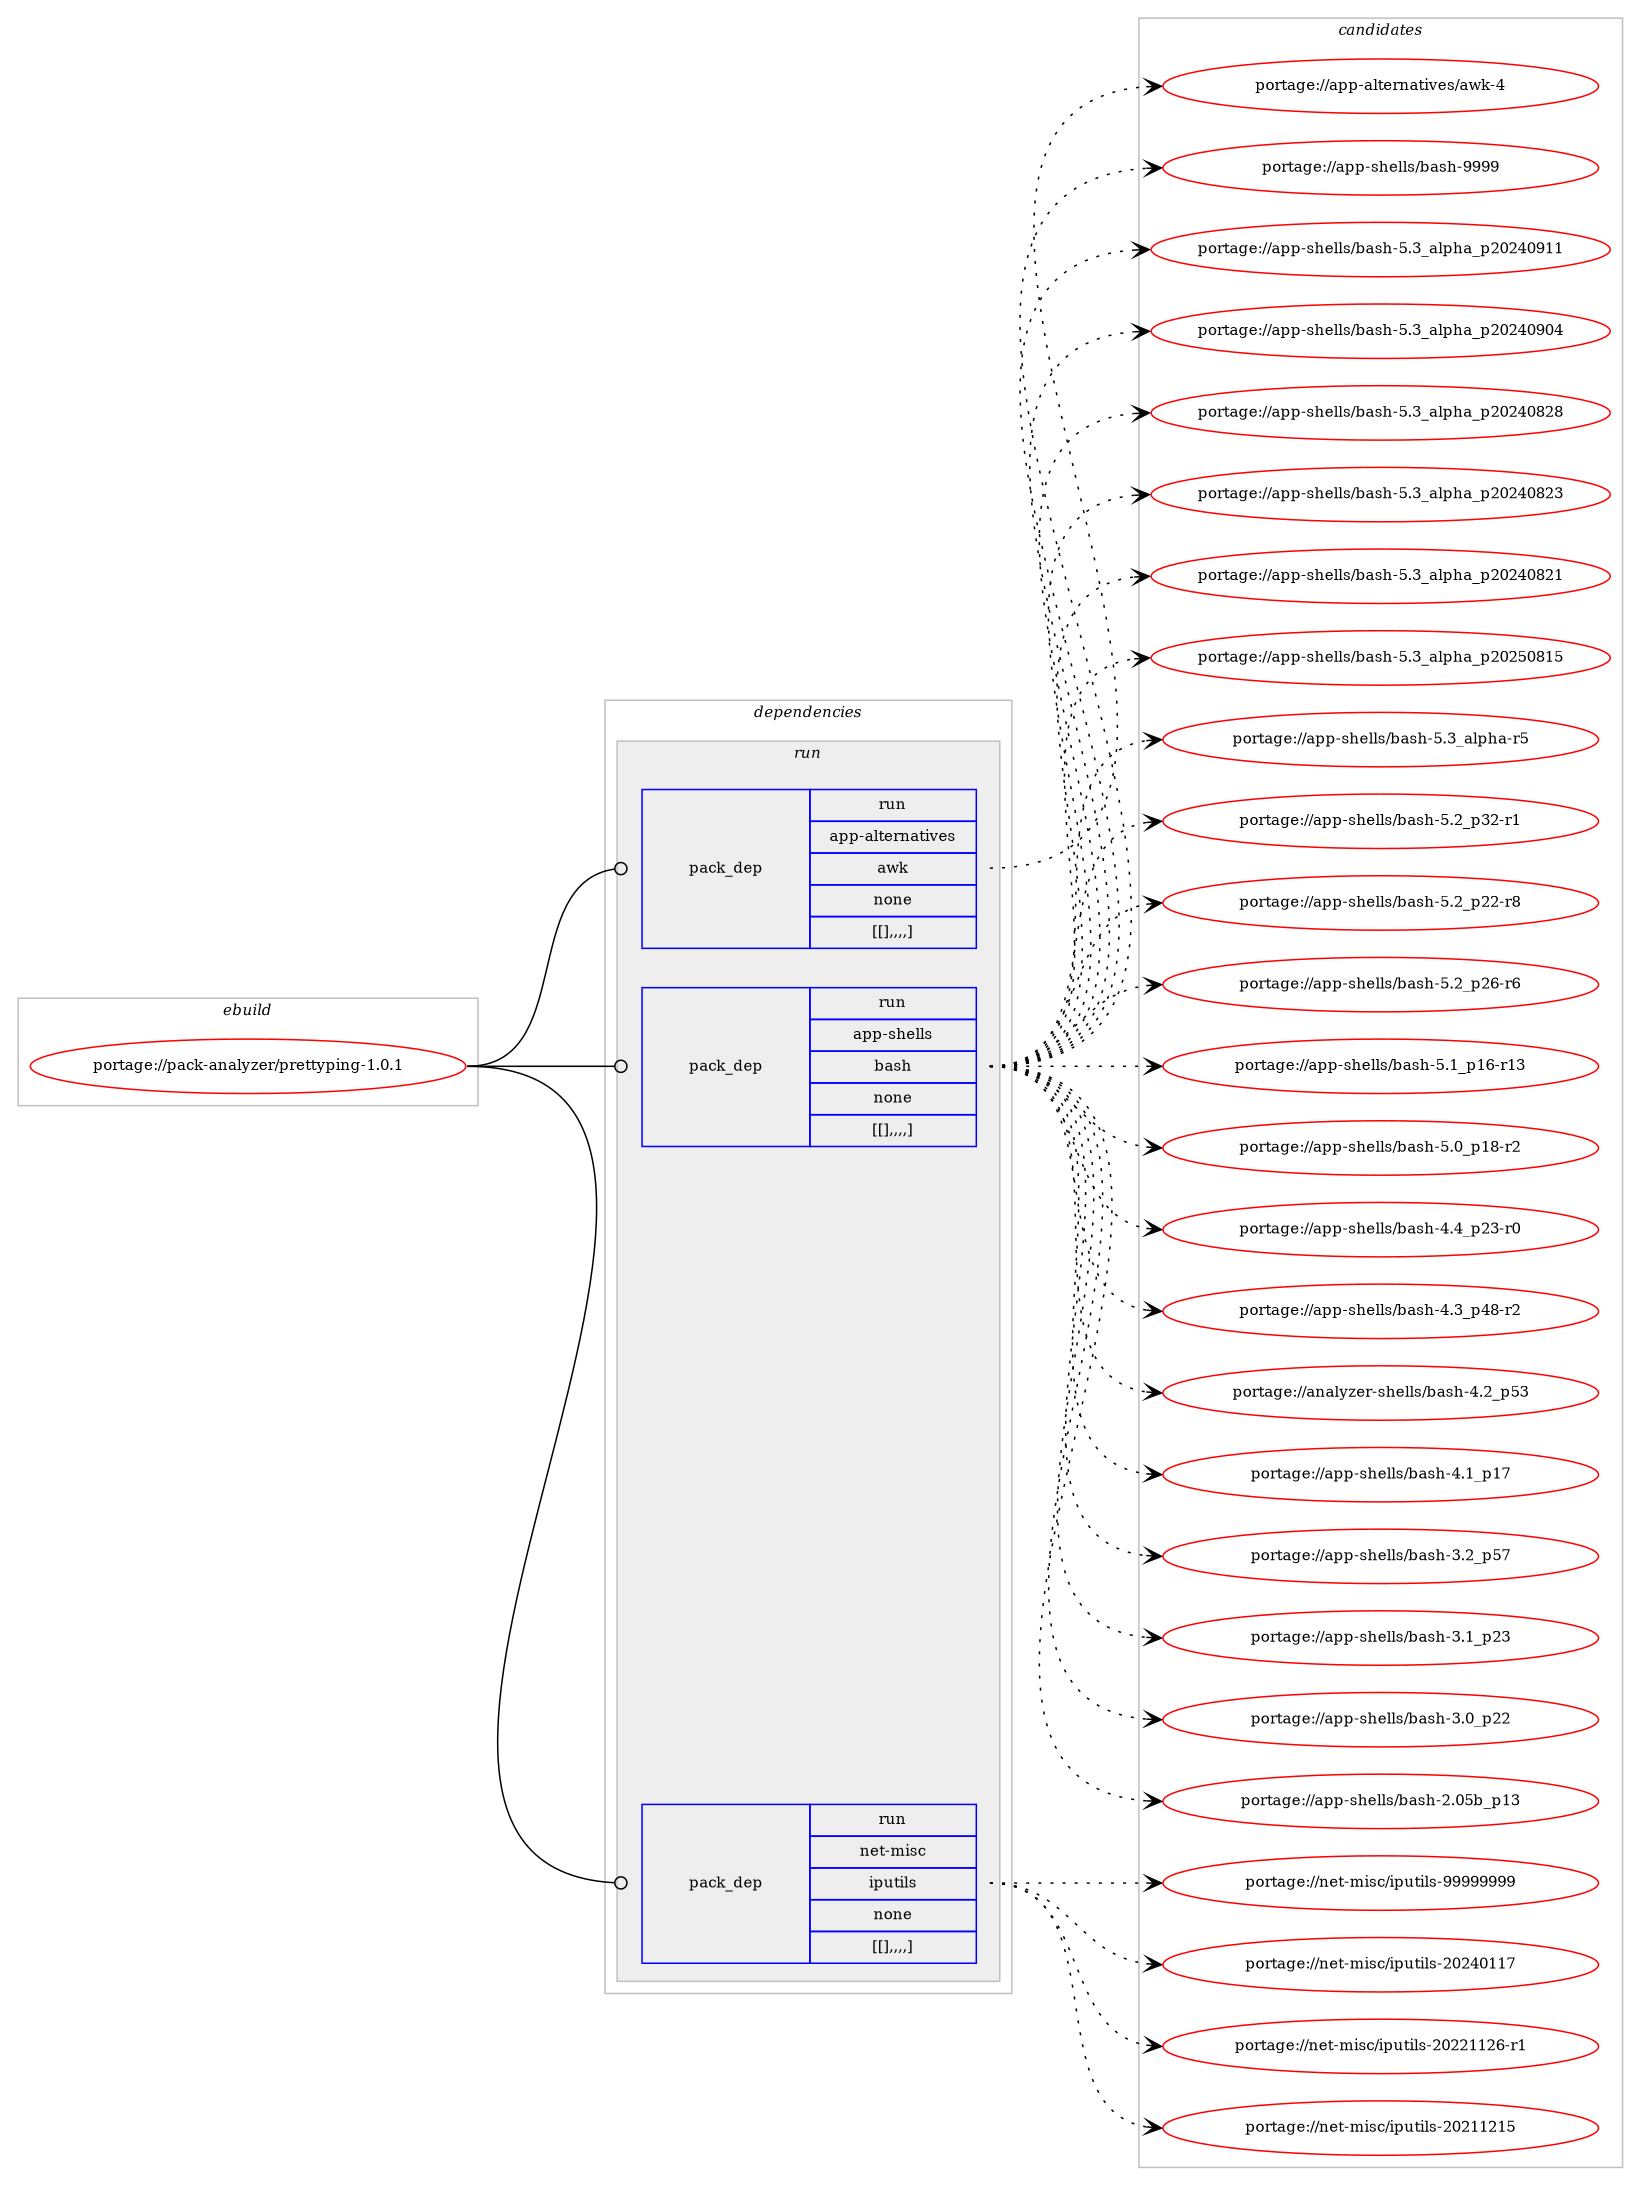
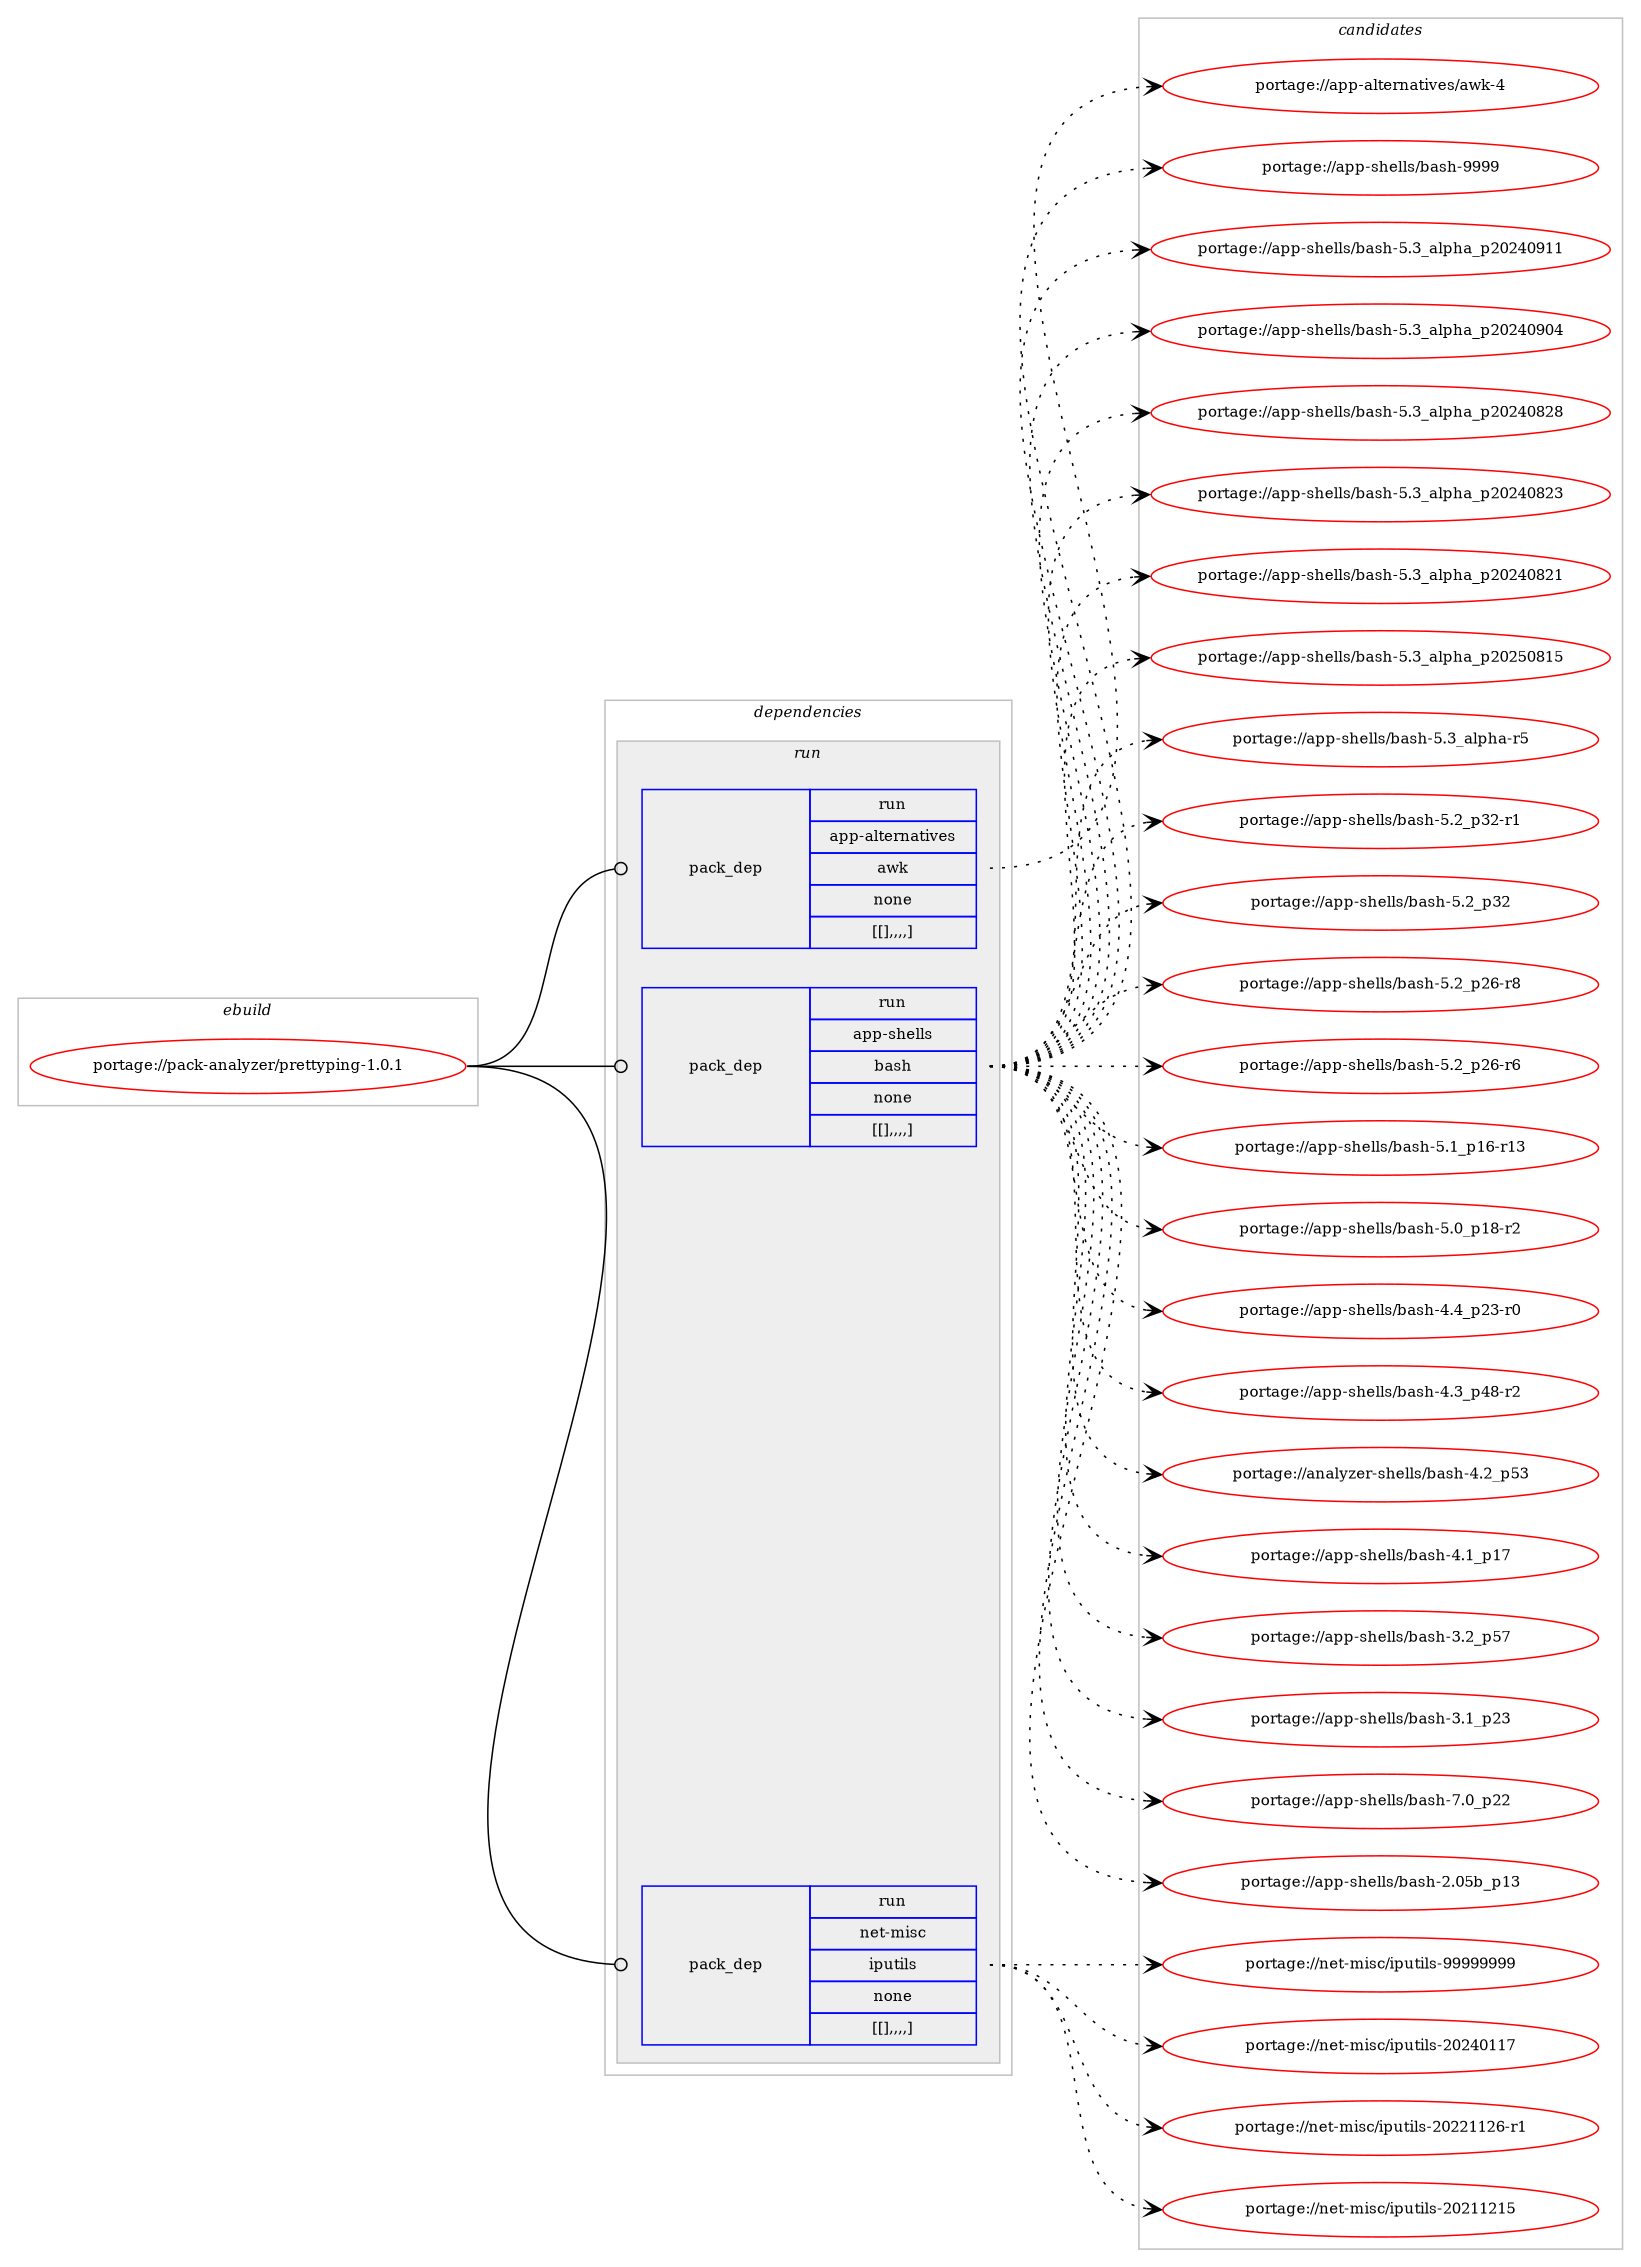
node "portage://app-shells/bash-5.2_p32": added
node "portage://app-shells/bash-5.2_p22-r8": label "portage://app-shells/bash-5.2_p22-r8" -> "portage://app-shells/bash-5.2_p26-r8"
node "portage://app-shells/bash-3.0_p22": label "portage://app-shells/bash-3.0_p22" -> "portage://app-shells/bash-7.0_p22"
